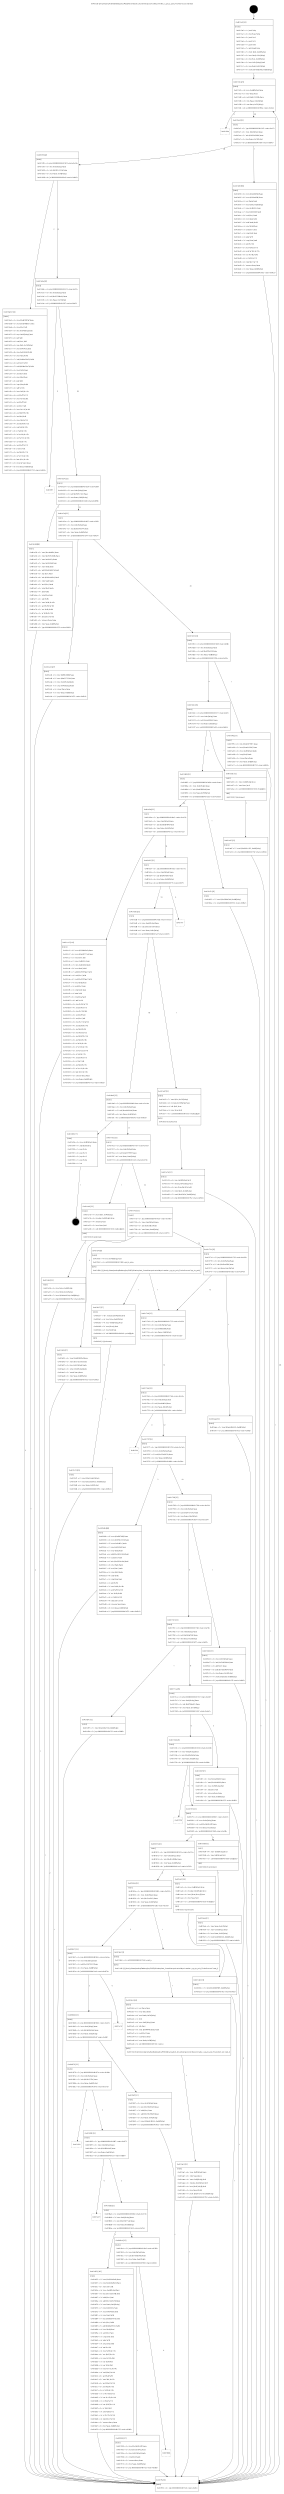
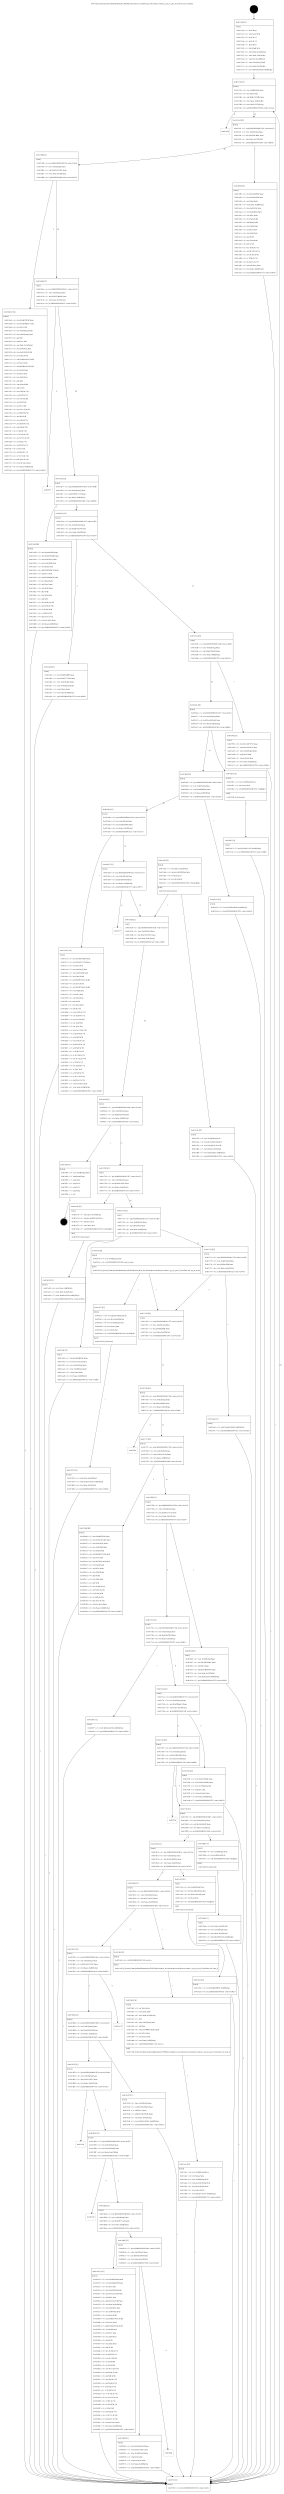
edge "0x4016d0 [25]" -> "0x401a5f [23]": reversed
